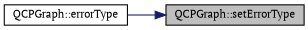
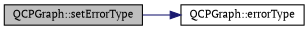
edge "QCPGraph::errorType" -> "QCPGraph::setErrorType": reversed
